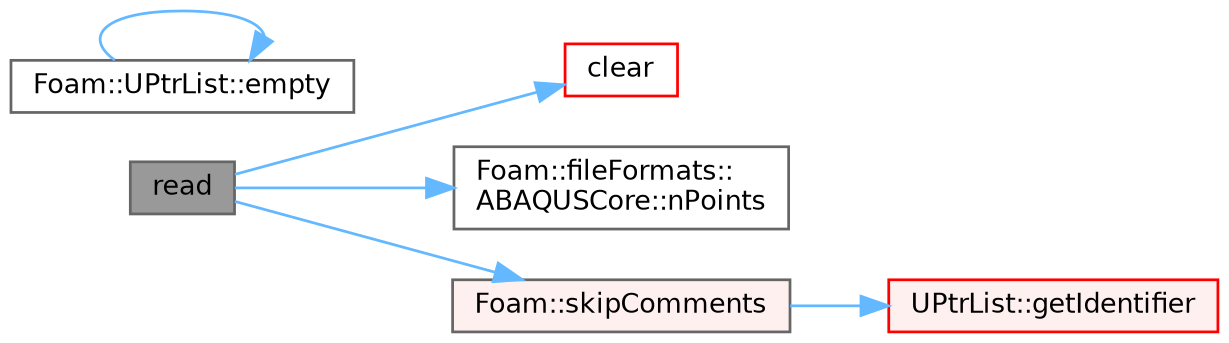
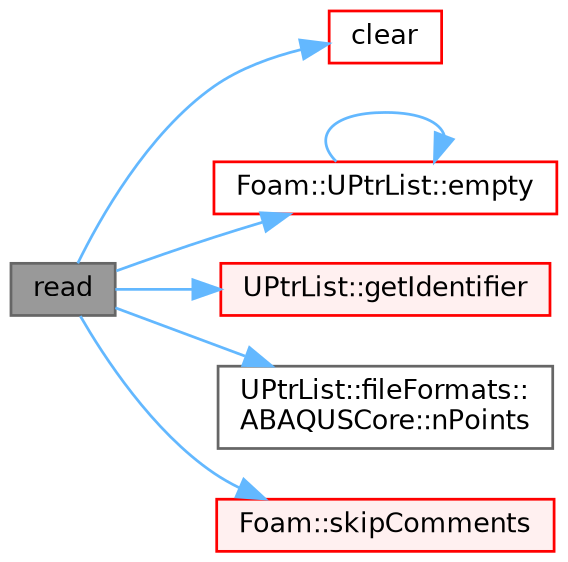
node "Foam::UPtrList::empty": color grey40 -> red
node "Foam::fileFormats:: ABAQUSCore::nPoints": label "Foam::fileFormats:: ABAQUSCore::nPoints" -> "UPtrList::fileFormats:: ABAQUSCore::nPoints"
edge "read" -> "Foam::UPtrList::empty": added
node "Foam::skipComments": color grey40 -> red
edge "Foam::skipComments" -> "UPtrList::getIdentifier": now "read" -> "UPtrList::getIdentifier"
